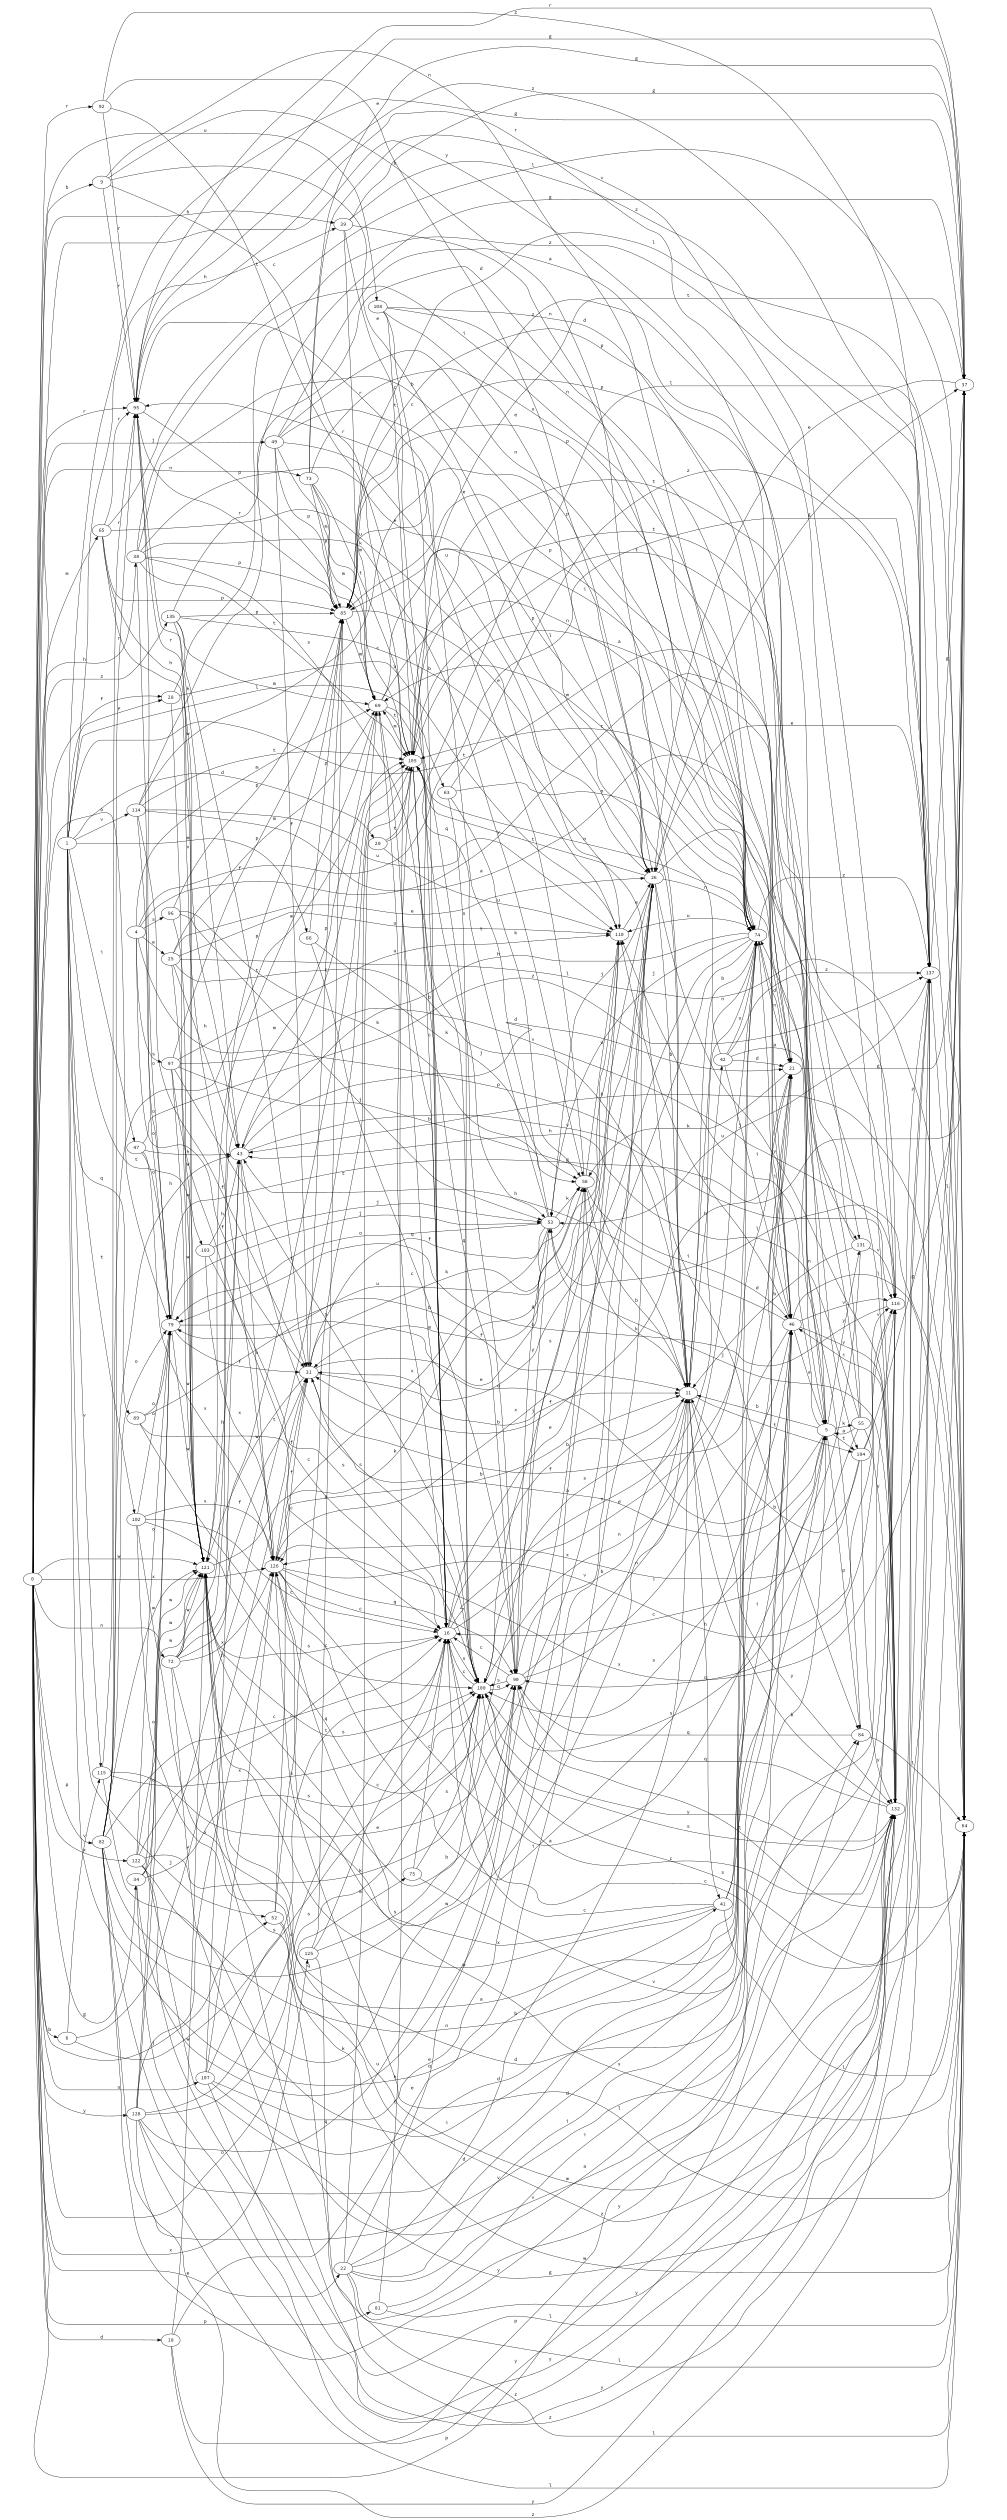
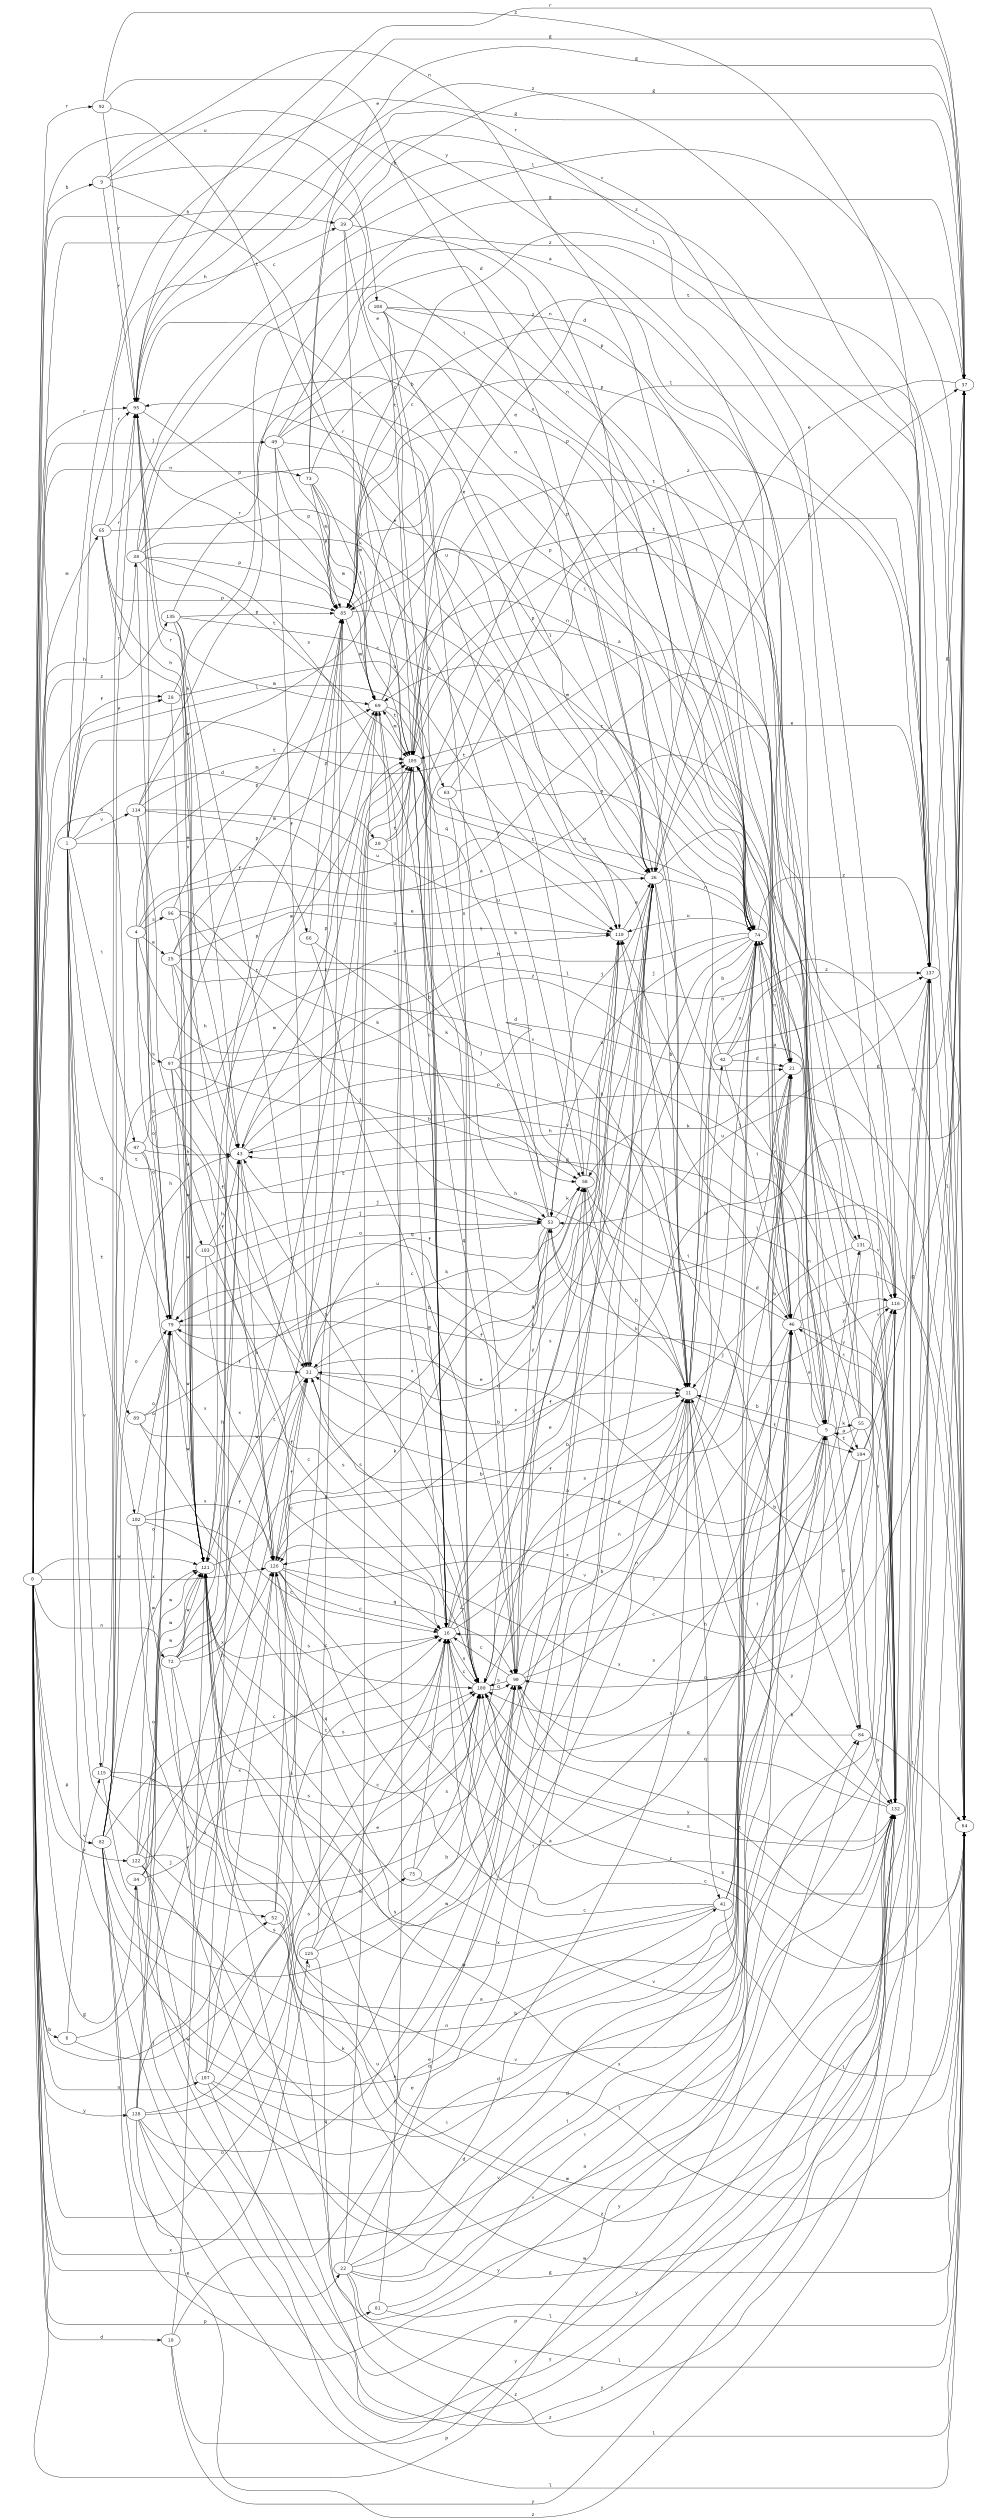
edge "102" -> "116": label "d" -> "v"
